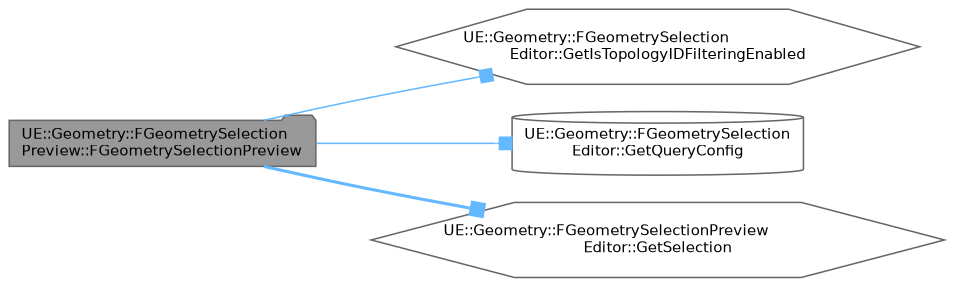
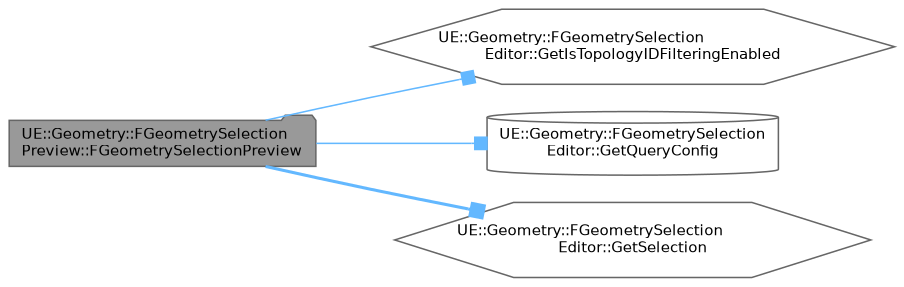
node "UE::Geometry::FGeometrySelectionPreview Editor::GetSelection": label "UE::Geometry::FGeometrySelectionPreview Editor::GetSelection" -> "UE::Geometry::FGeometrySelection Editor::GetSelection"
